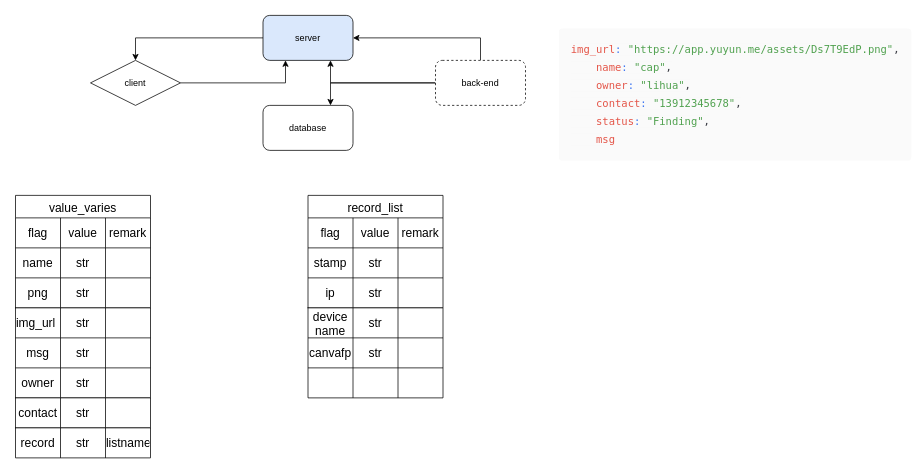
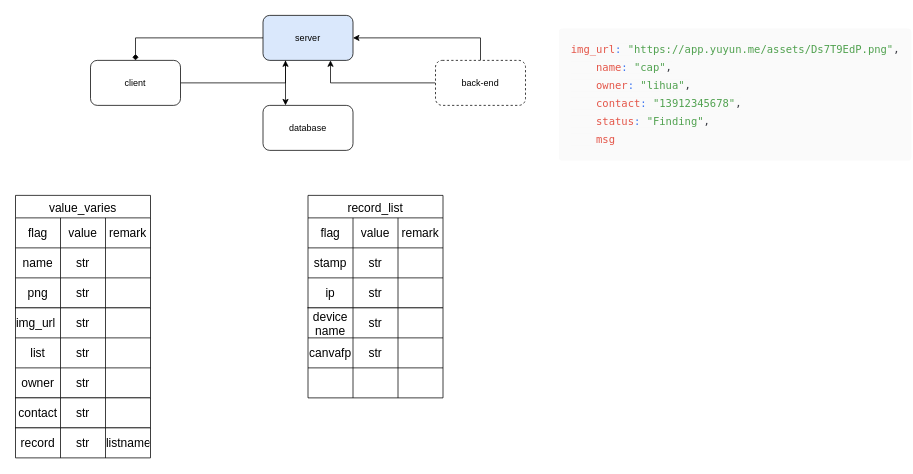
edge "server" -> "client": arrowhead classic -> diamond
node "client": shape diamond -> rounded rectangle
edge "server" -> "database": added
edge "back-end" -> "database": removed
node "msg": label "msg" -> "list"
